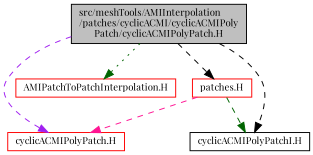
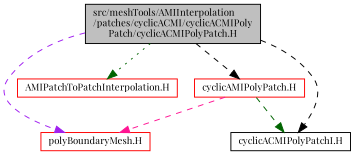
node "patches.H": label "patches.H" -> "cyclicAMIPolyPatch.H"
node "cyclicACMIPolyPatch.H": label "cyclicACMIPolyPatch.H" -> "polyBoundaryMesh.H"
